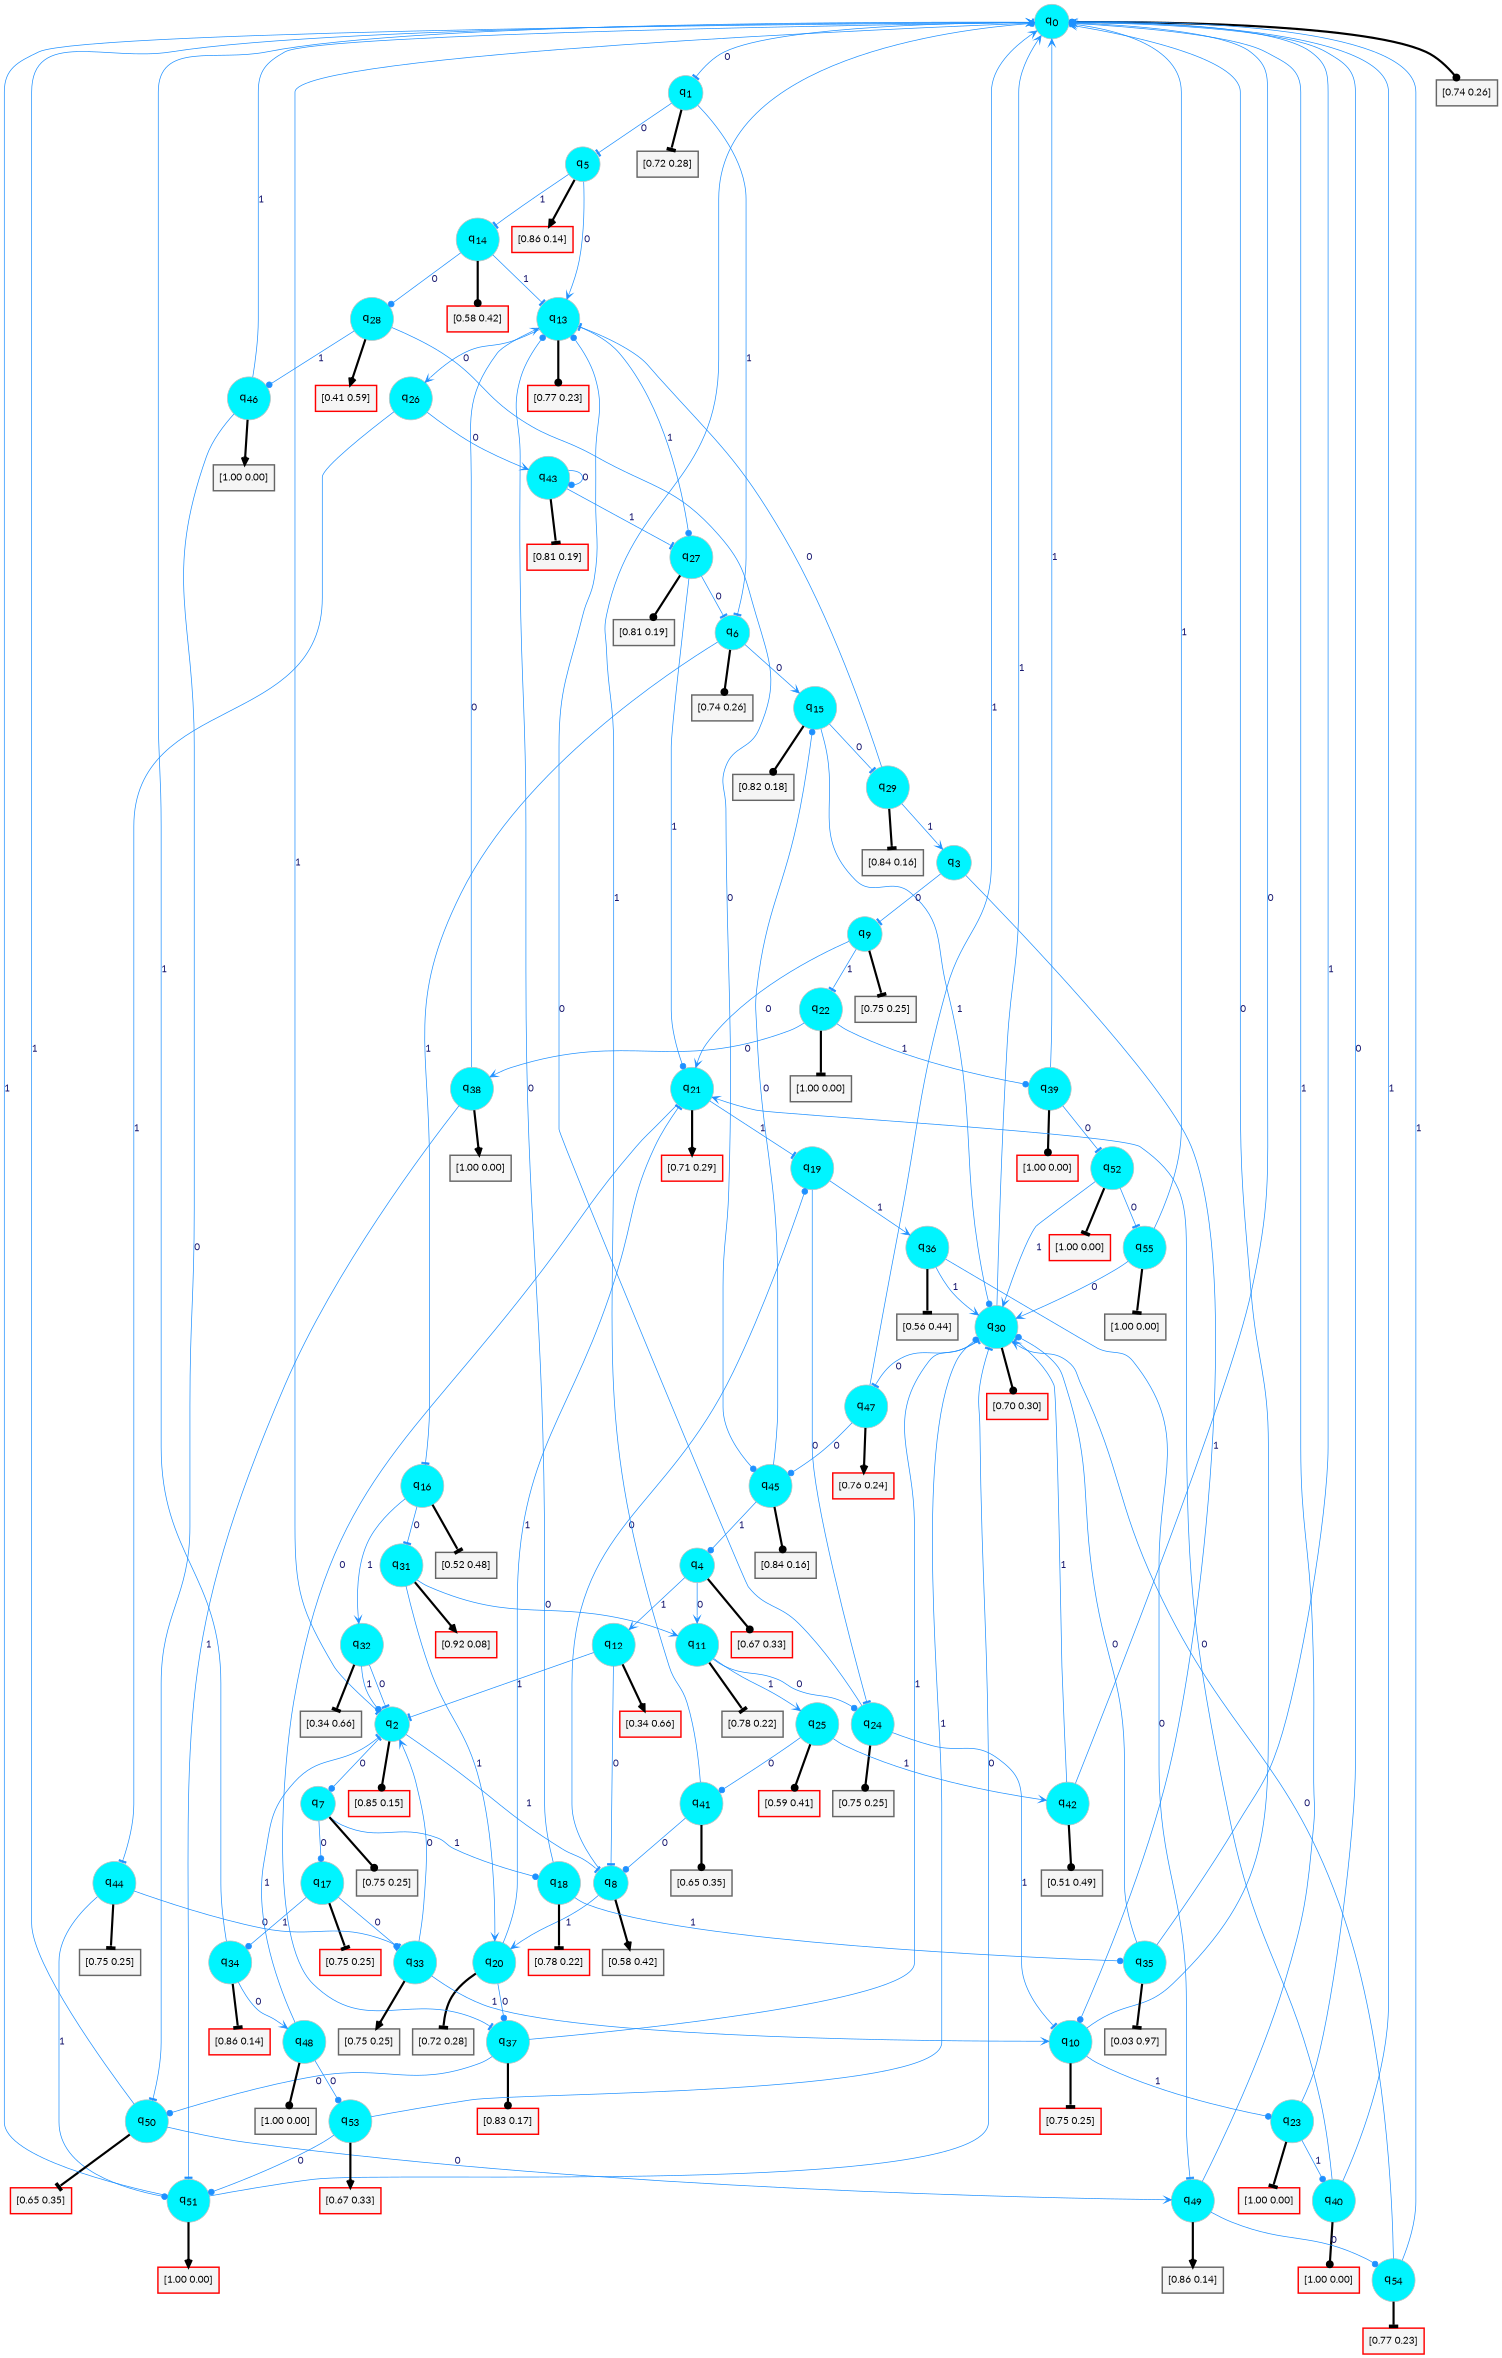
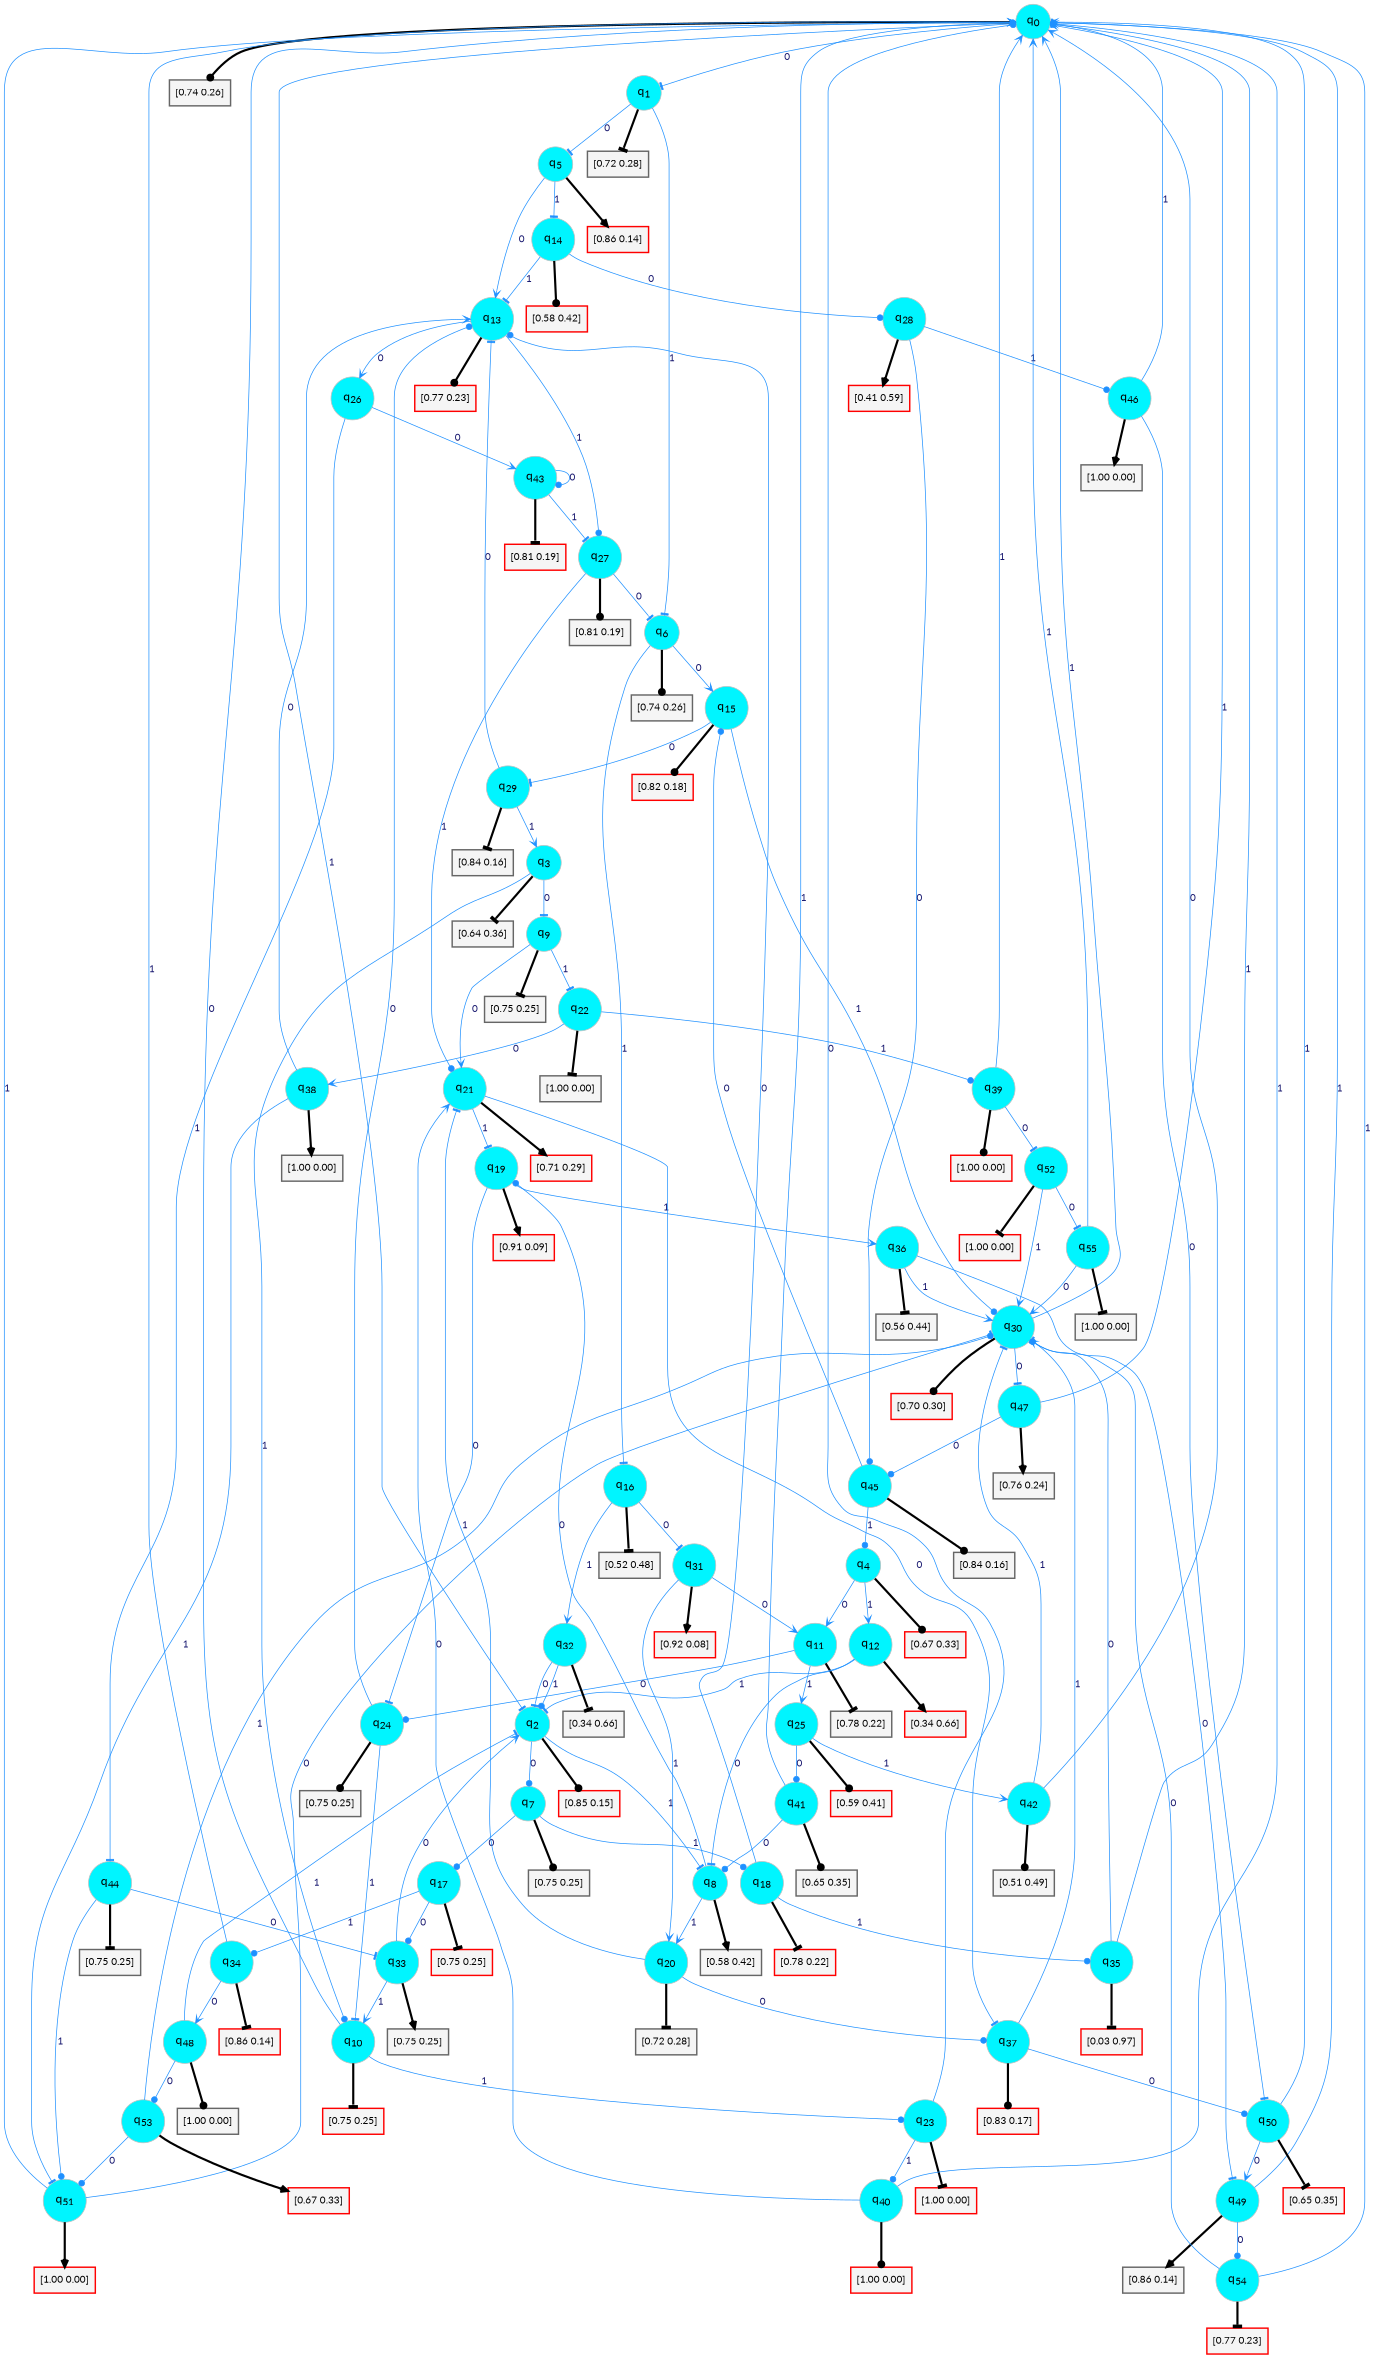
node "[0.82 0.18]": color gray40 -> red
node "[0.64 0.36]": added
node "[0.91 0.09]": added
node "[0.76 0.24]": color red -> gray40
node "[0.03 0.97]": color gray40 -> red
